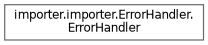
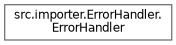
node "importer.importer.ErrorHandler. ErrorHandler": label "importer.importer.ErrorHandler. ErrorHandler" -> "src.importer.ErrorHandler. ErrorHandler"
